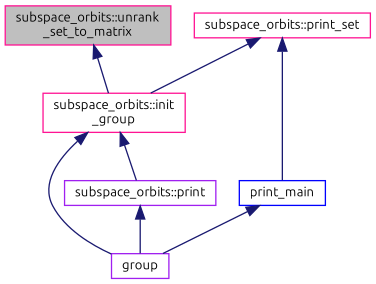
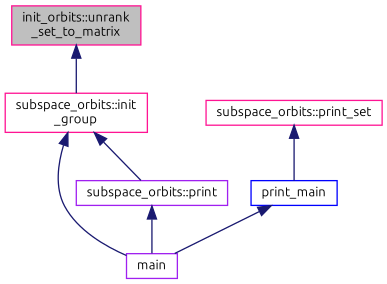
node "subspace_orbits::unrank _set_to_matrix": label "subspace_orbits::unrank _set_to_matrix" -> "init_orbits::unrank _set_to_matrix"
edge "subspace_orbits::init _group" -> "subspace_orbits::print_set": removed
node "group": label "group" -> "main"
